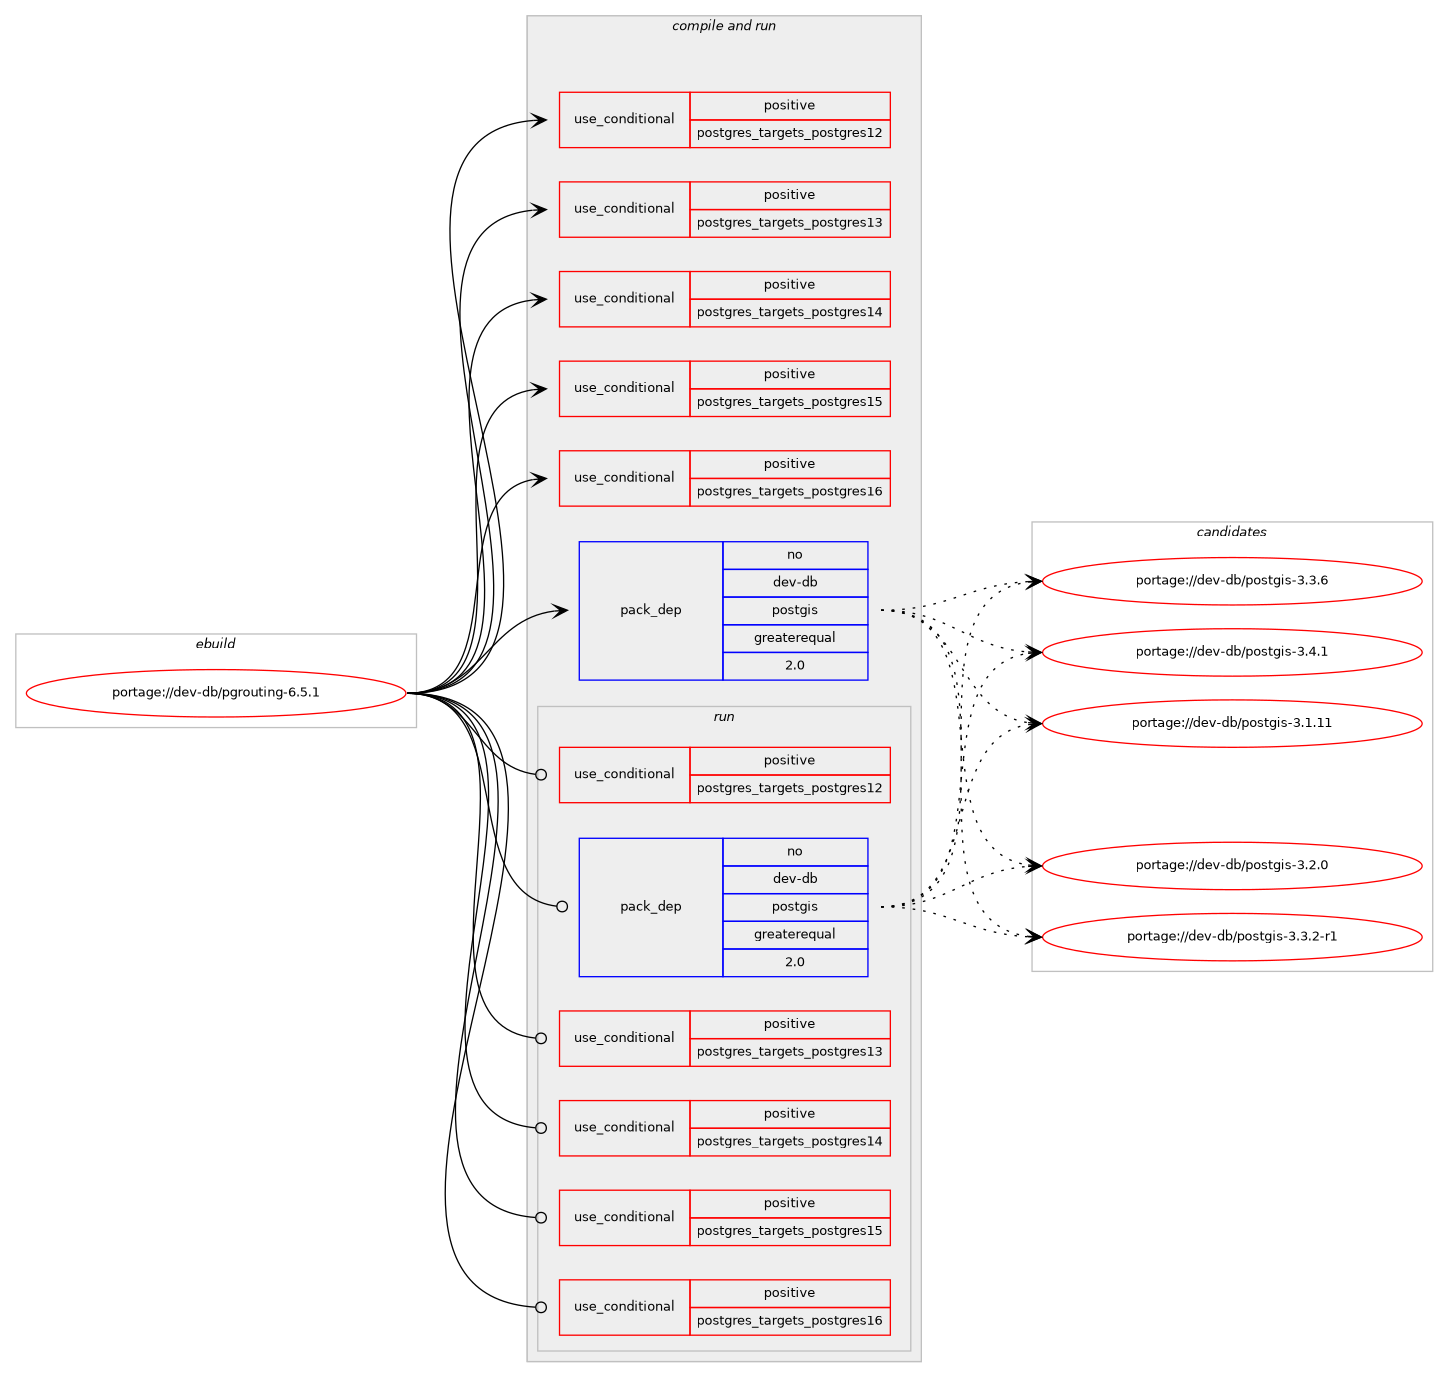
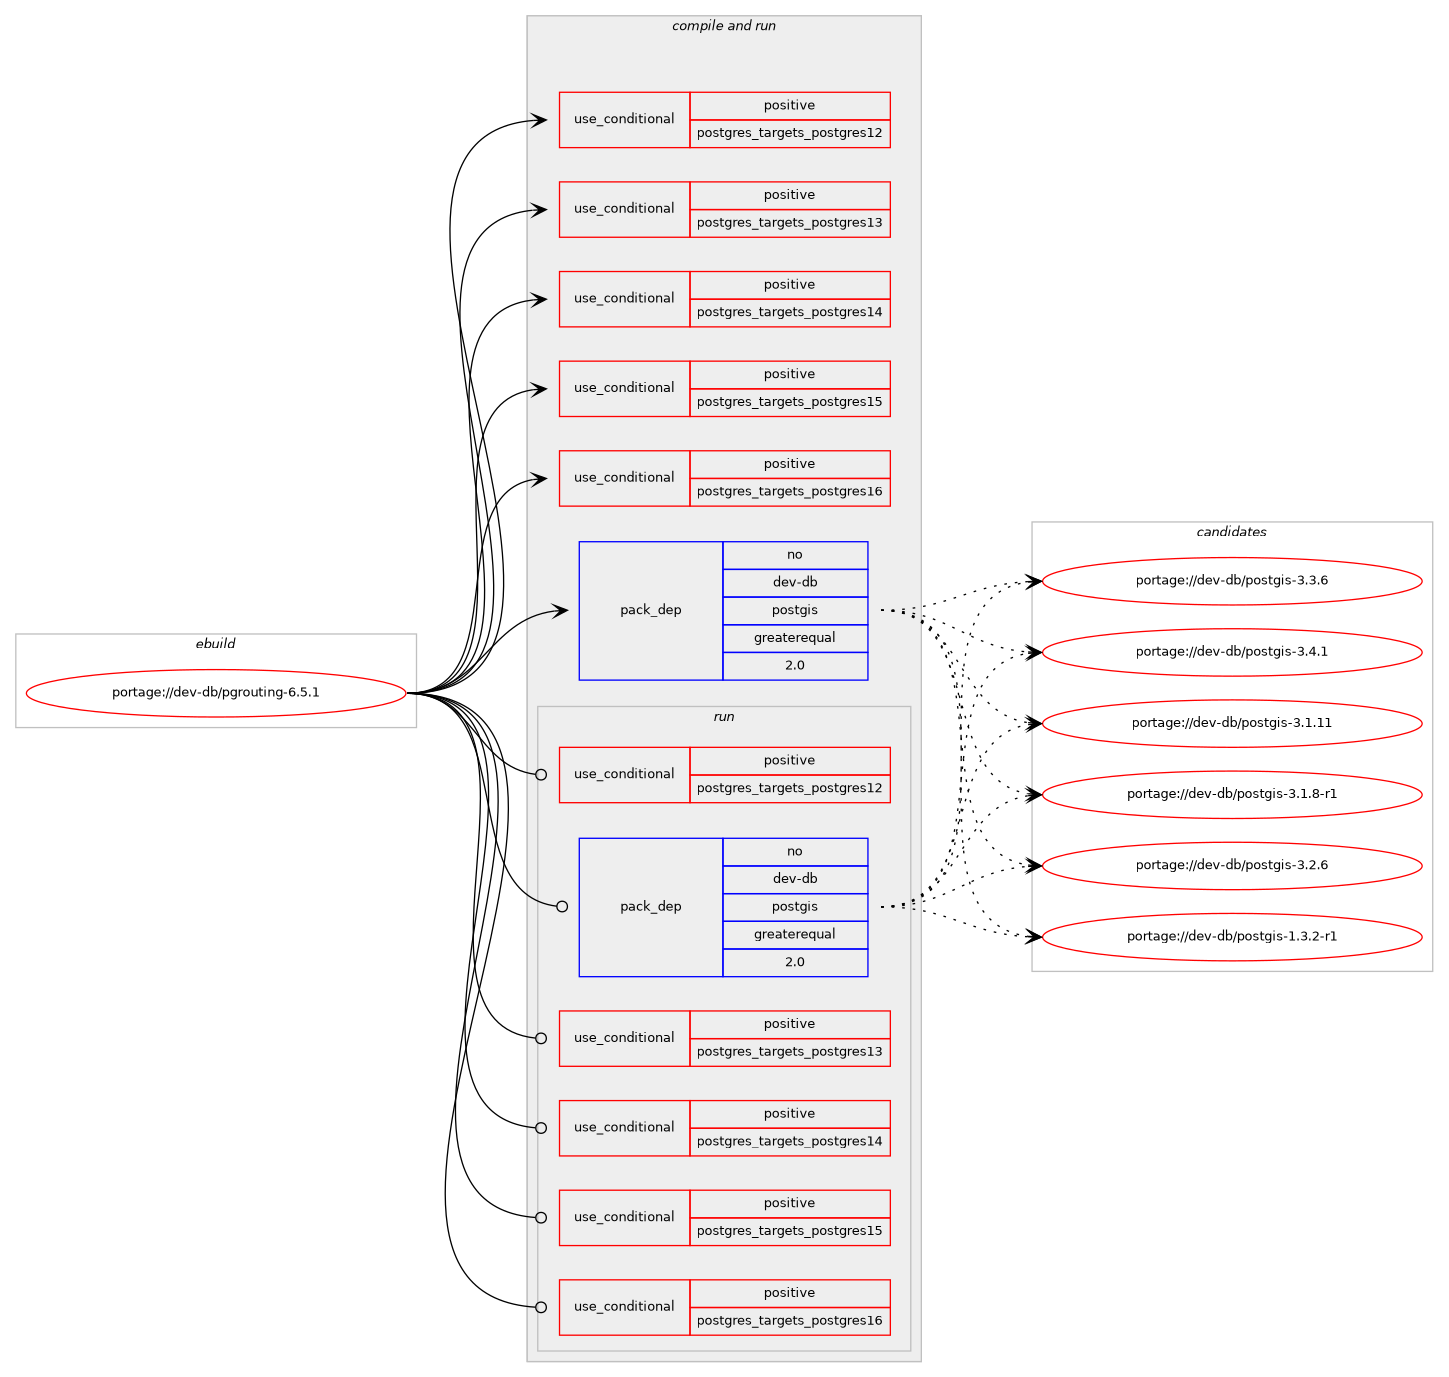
node "portage://dev-db/postgis-3.1.8-r1": added
node "portage://dev-db/postgis-3.2.0": label "portage://dev-db/postgis-3.2.0" -> "portage://dev-db/postgis-3.2.6"
node "portage://dev-db/postgis-3.3.2-r1": label "portage://dev-db/postgis-3.3.2-r1" -> "portage://dev-db/postgis-1.3.2-r1"
